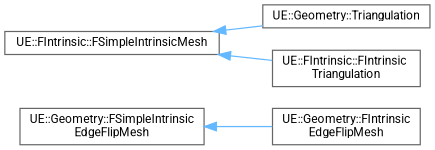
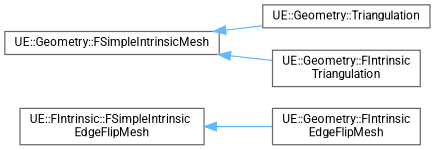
node "UE::FIntrinsic::FSimpleIntrinsicMesh": label "UE::FIntrinsic::FSimpleIntrinsicMesh" -> "UE::Geometry::FSimpleIntrinsicMesh"
node "UE::FIntrinsic::FIntrinsic Triangulation": label "UE::FIntrinsic::FIntrinsic Triangulation" -> "UE::Geometry::FIntrinsic Triangulation"
node "UE::Geometry::FSimpleIntrinsic EdgeFlipMesh": label "UE::Geometry::FSimpleIntrinsic EdgeFlipMesh" -> "UE::FIntrinsic::FSimpleIntrinsic EdgeFlipMesh"
